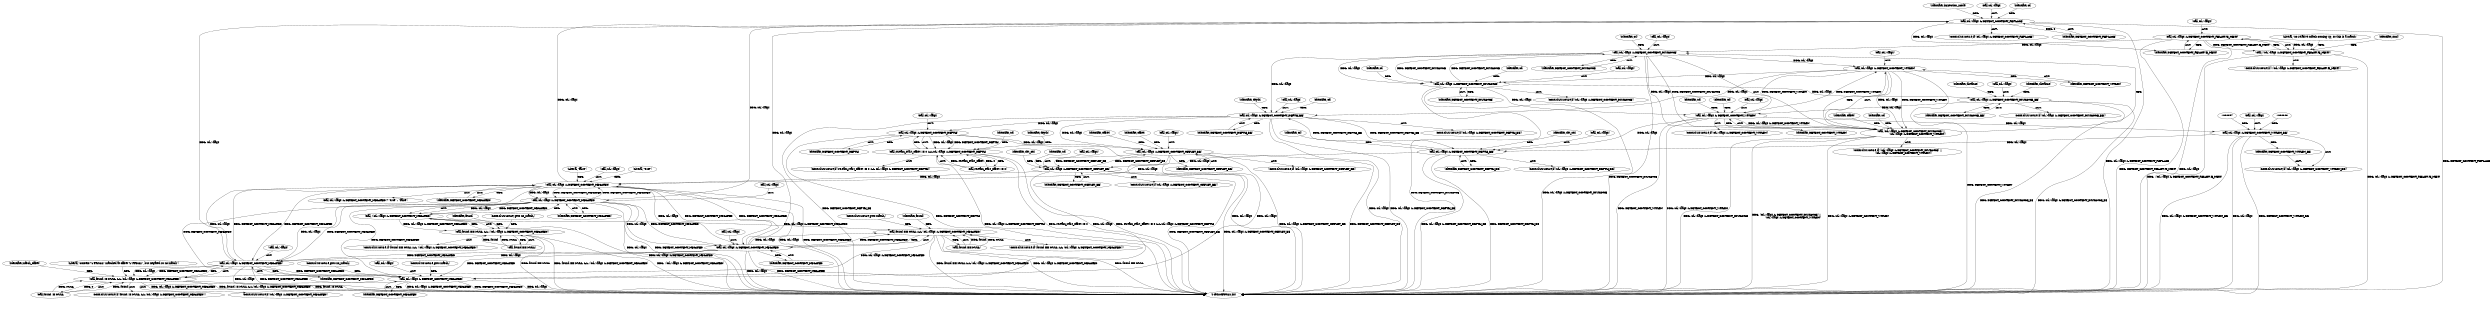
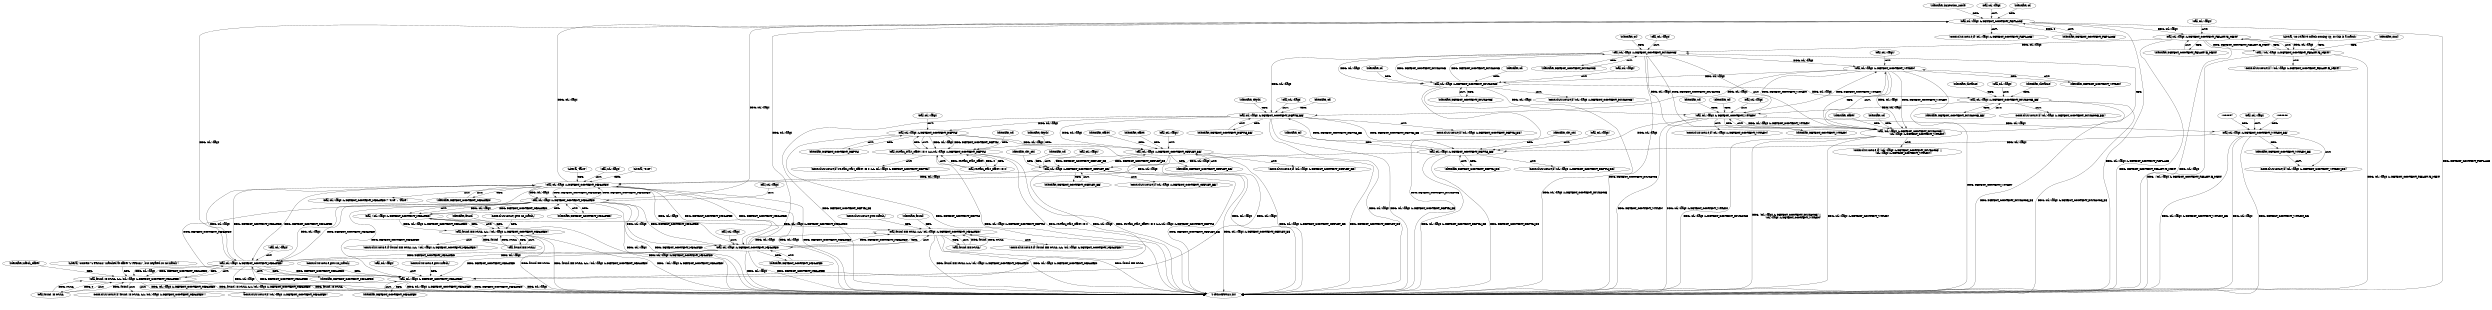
edge "(Call,cd->flags & DETECT_CONTENT_REPLACE)" -> "(Identifier,DETECT_CONTENT_RELATIVE_NEXT)": now "(Call,cd->flags & DETECT_CONTENT_REPLACE)" -> "(Call,cd->flags & DETECT_CONTENT_RELATIVE_NEXT)"
edge "(Call,found == NULL && (cd->flags & DETECT_CONTENT_NEGATED))" -> "(Call,found != NULL && (cd->flags & DETECT_CONTENT_NEGATED))": removed, label "DDG: cd->flags & DETECT_CONTENT_NEGATED"
